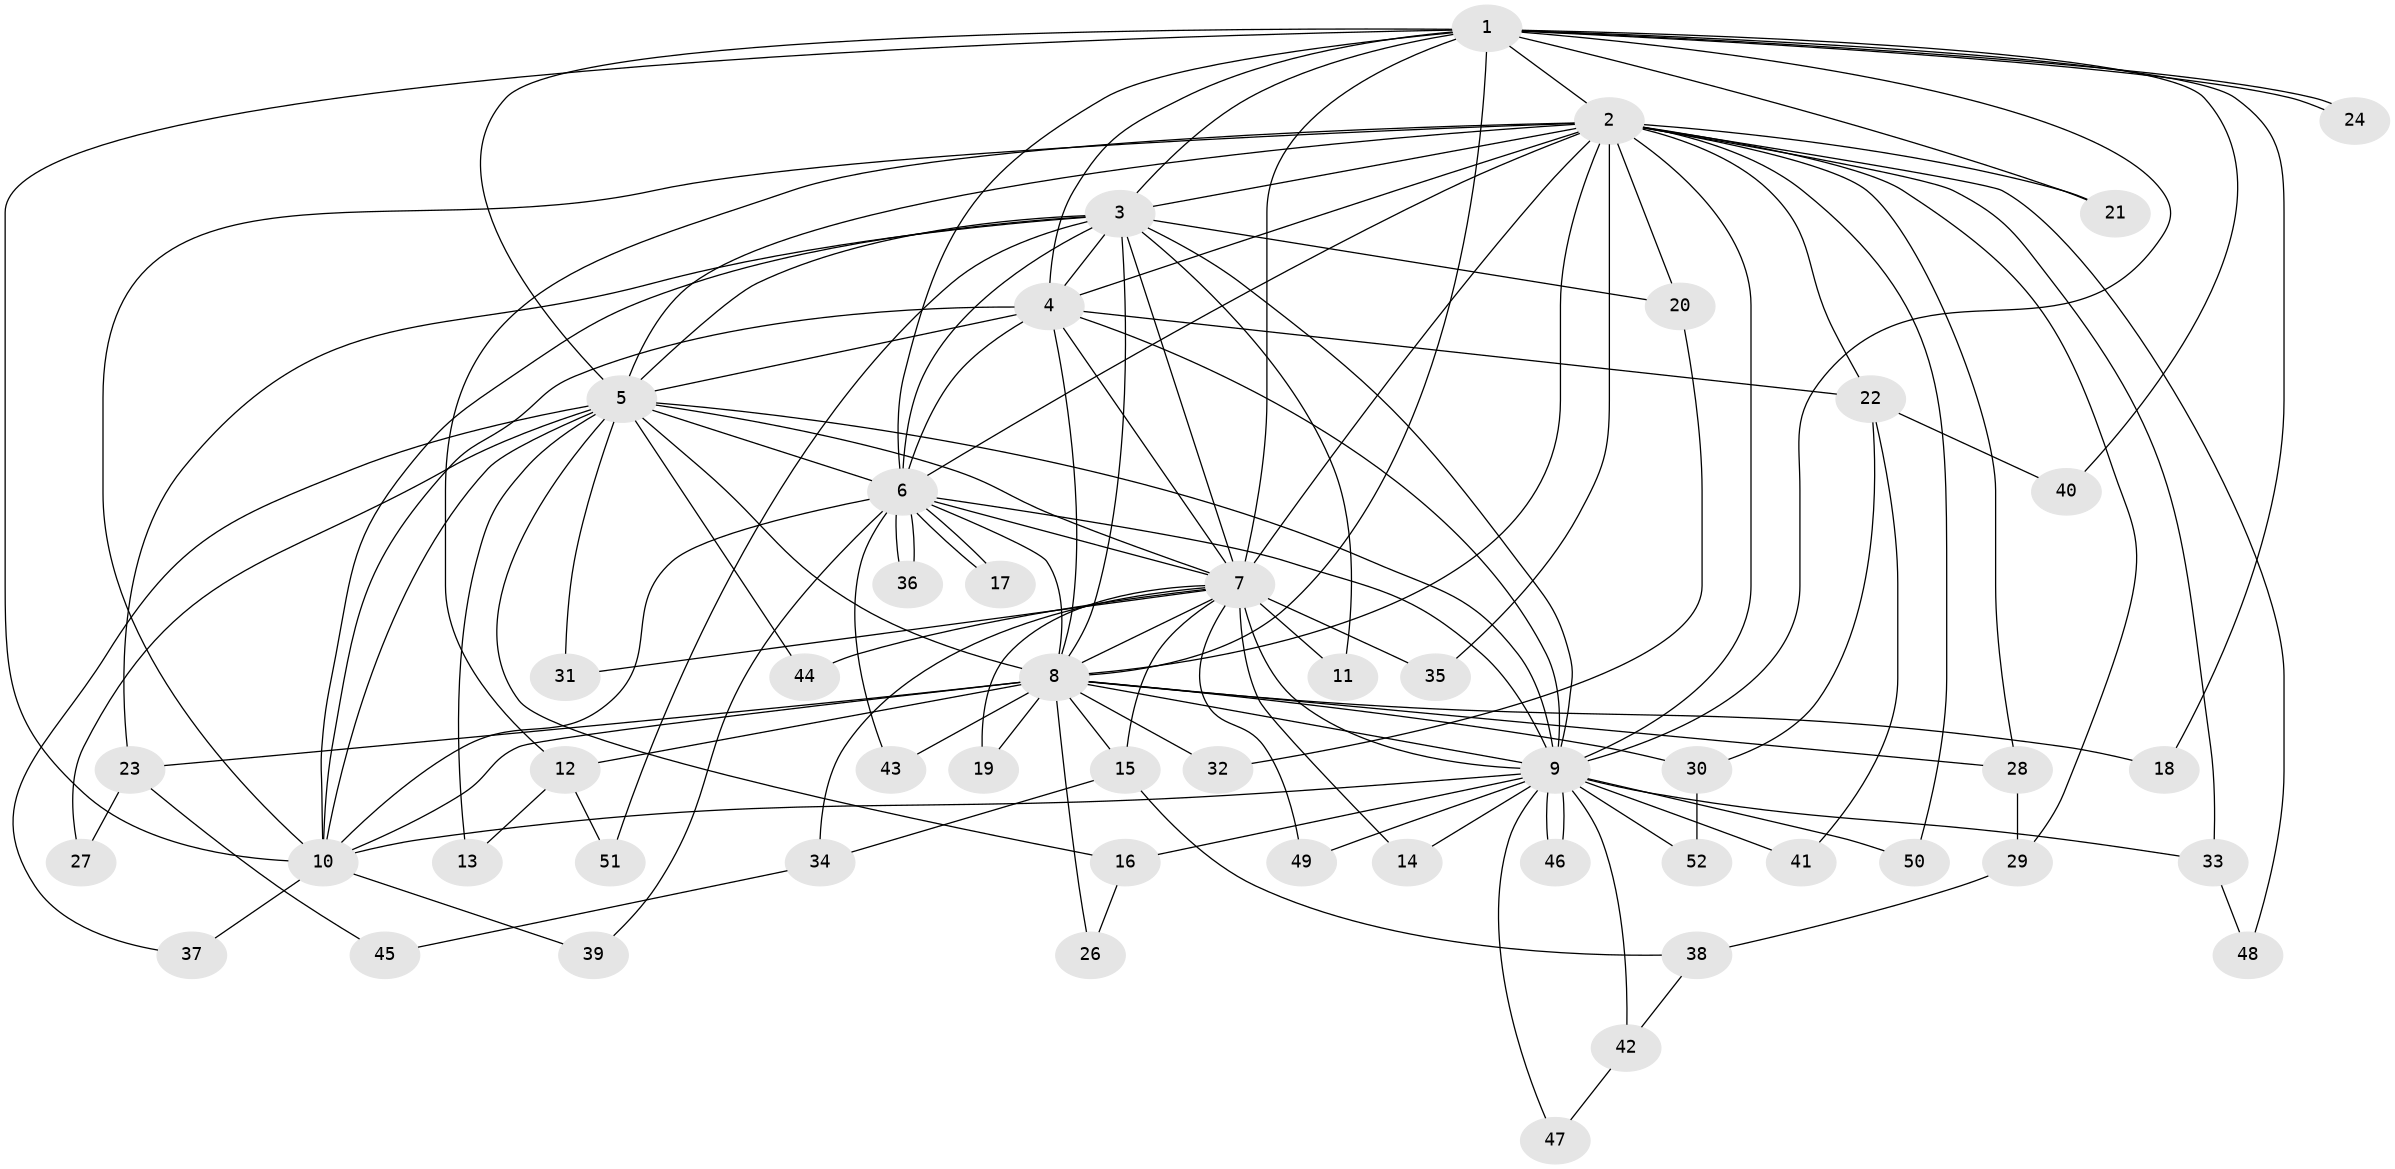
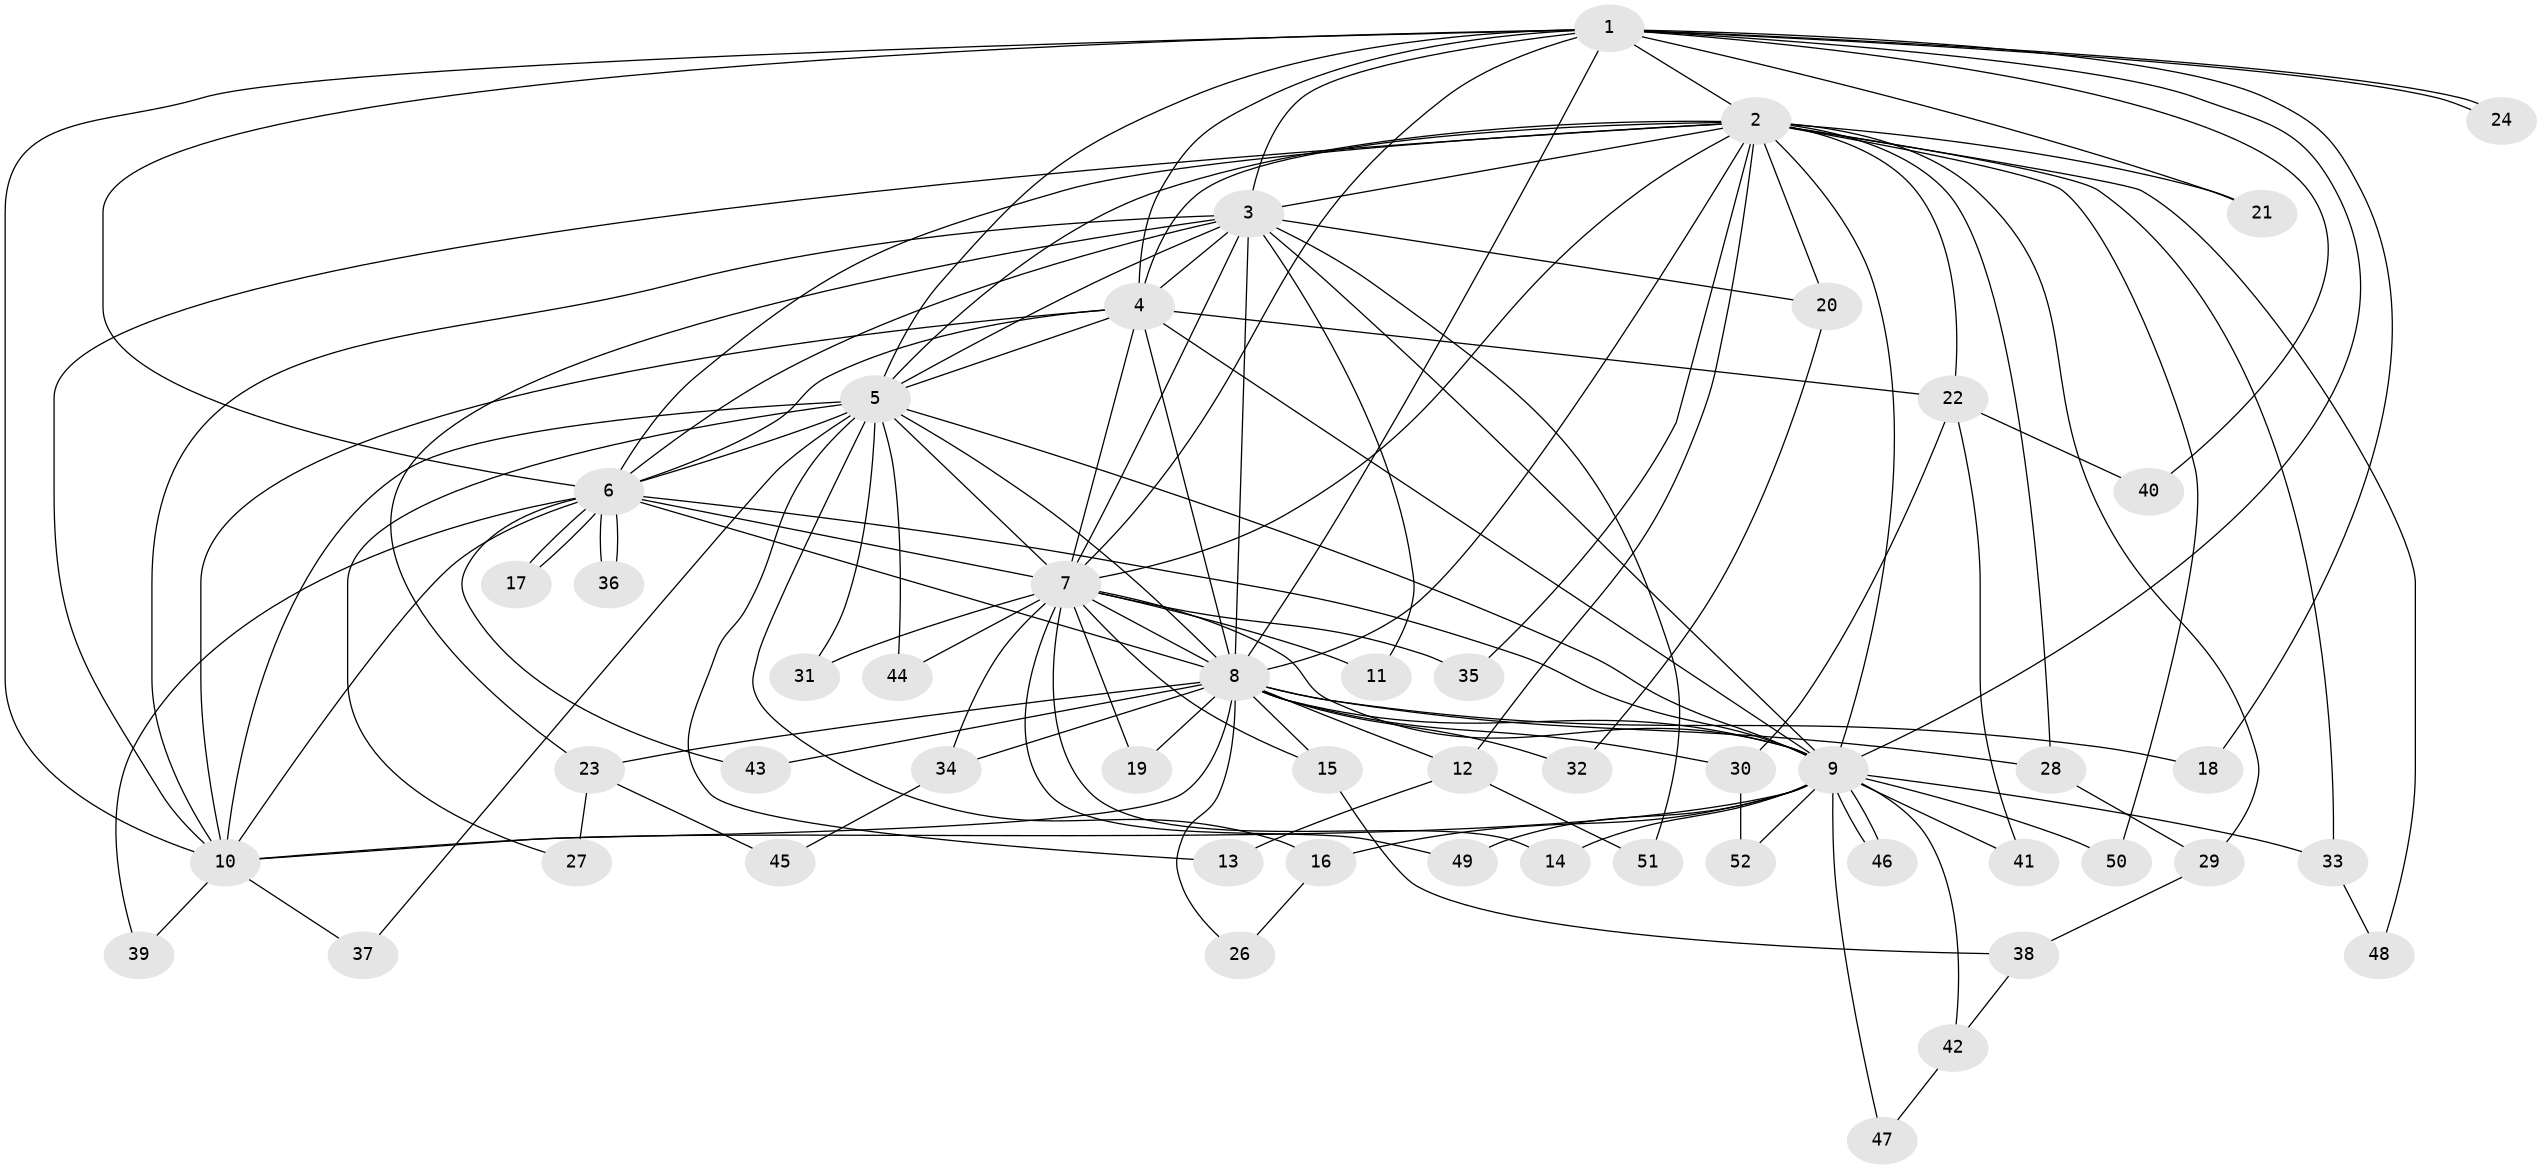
edge "15" -- "34": now "8" -- "34"
